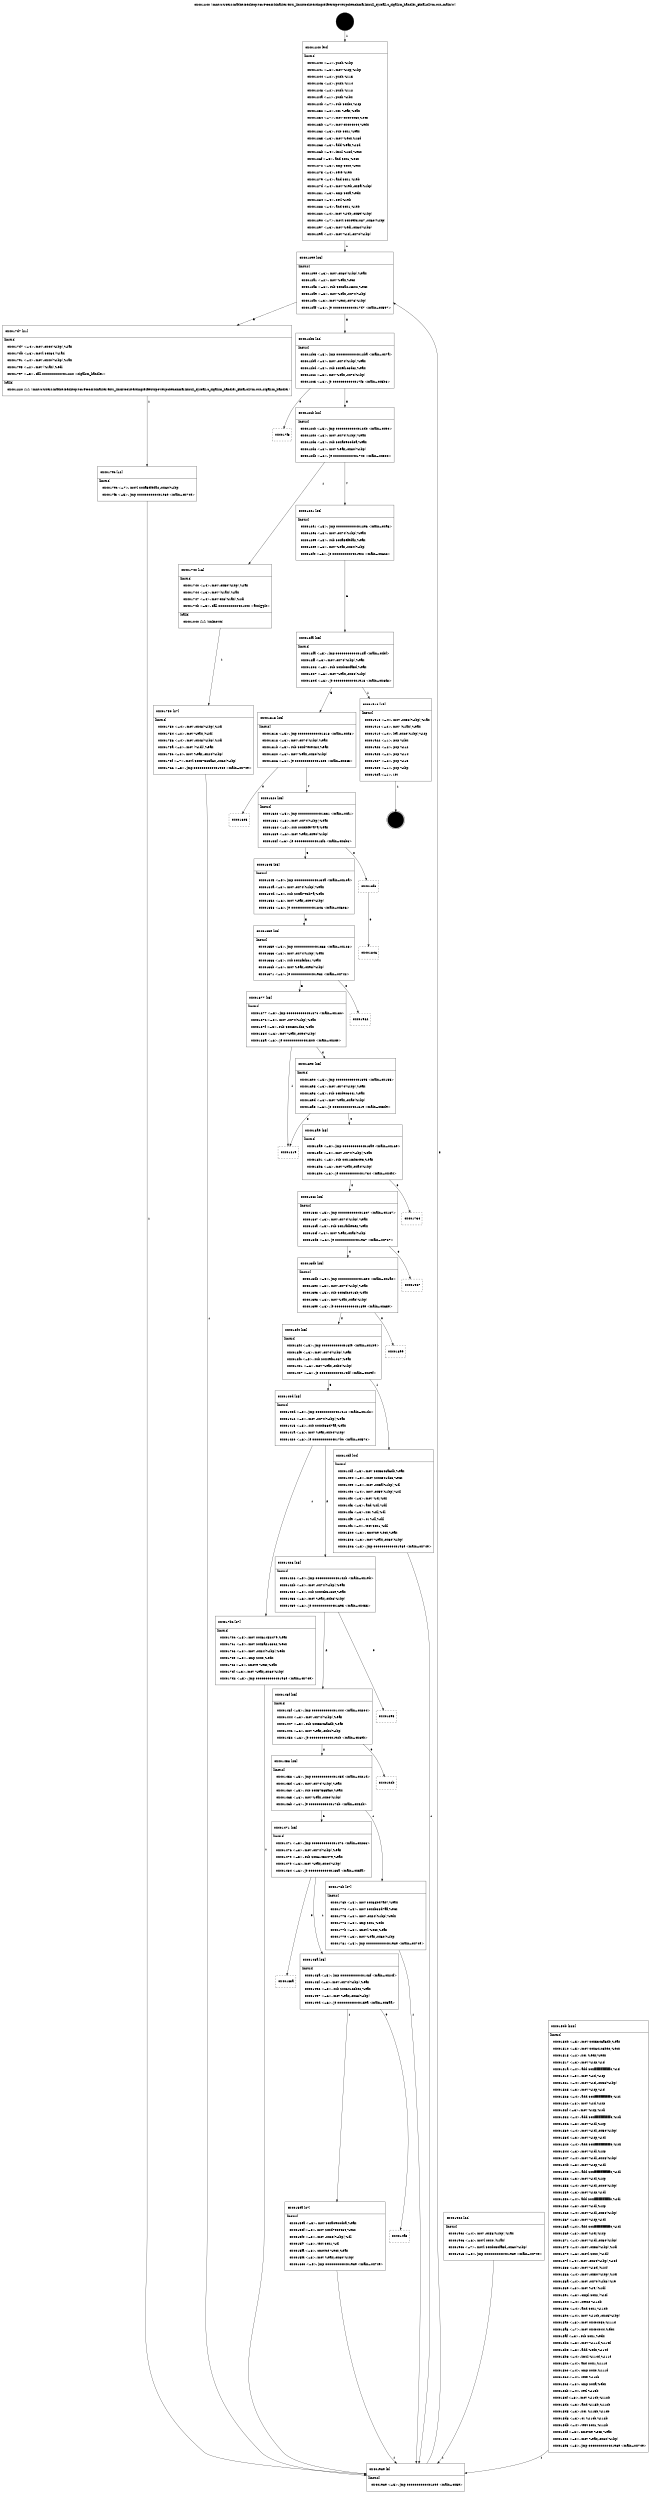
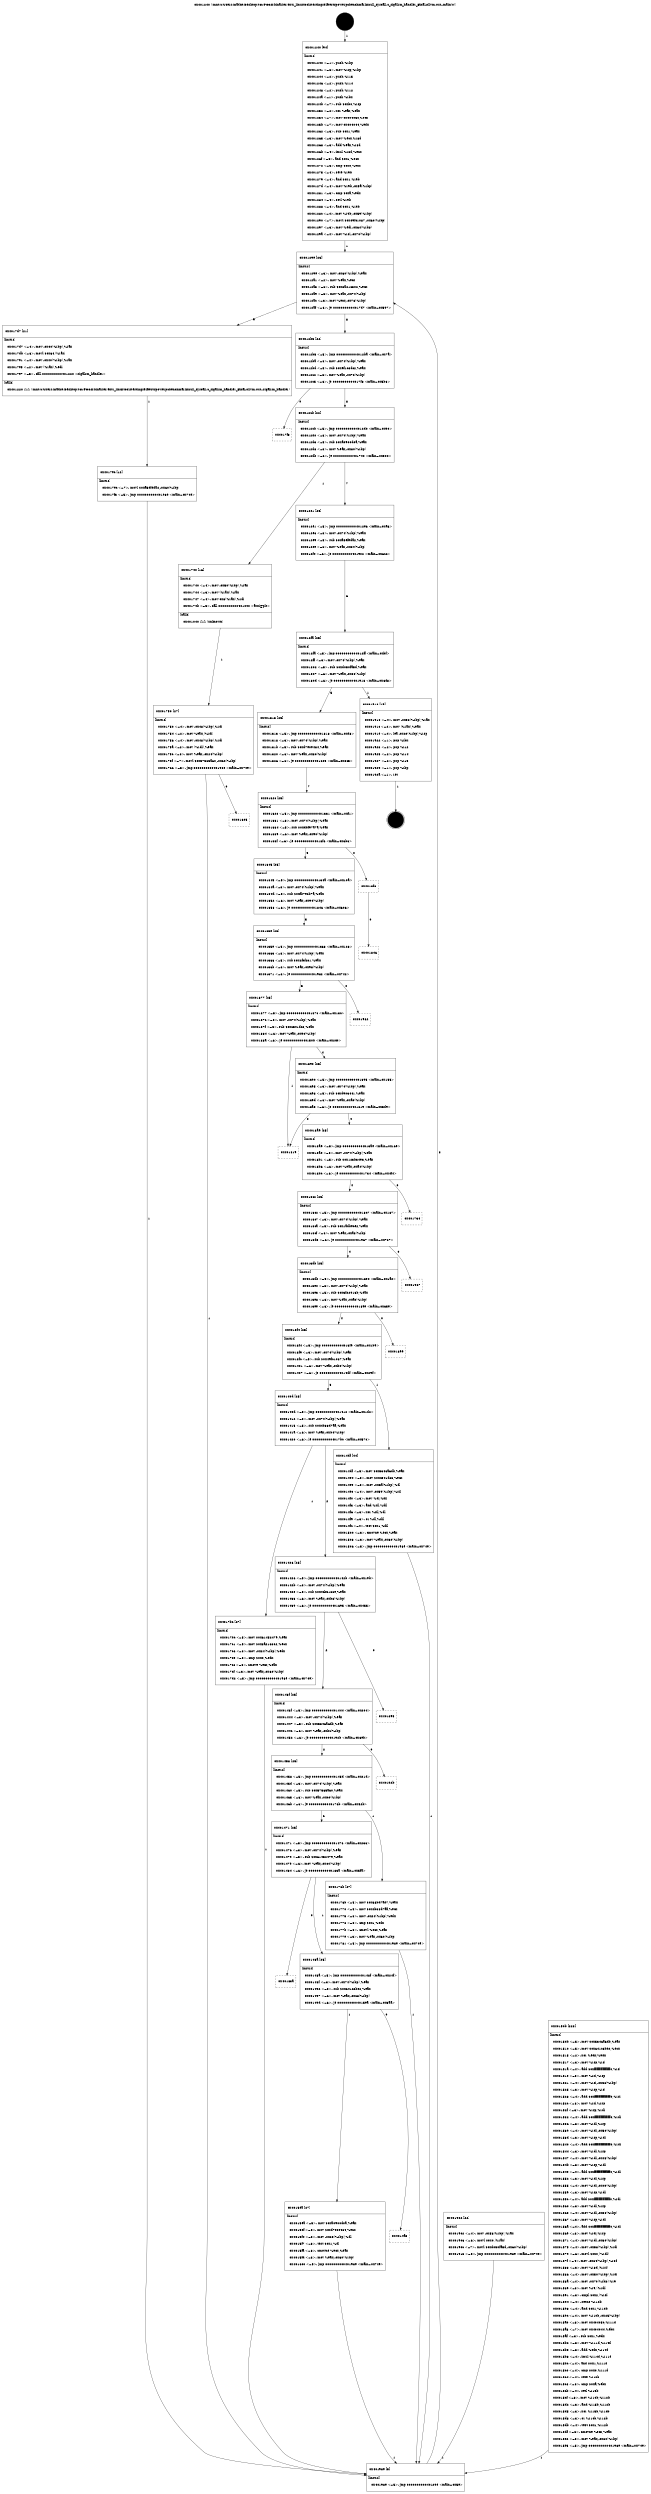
edge "0x401313 [25]" -> "0x401605": now "0x401750 [27]" -> "0x401605"
